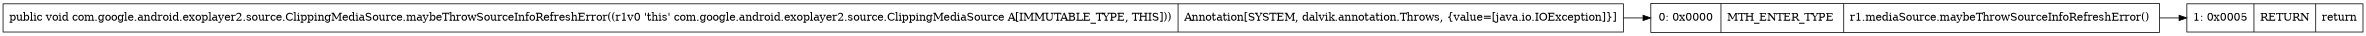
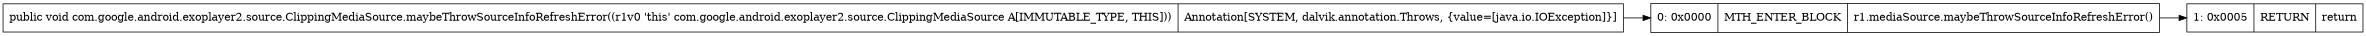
node "0: 0x0000": text "MTH_ENTER_TYPE" -> "MTH_ENTER_BLOCK"
